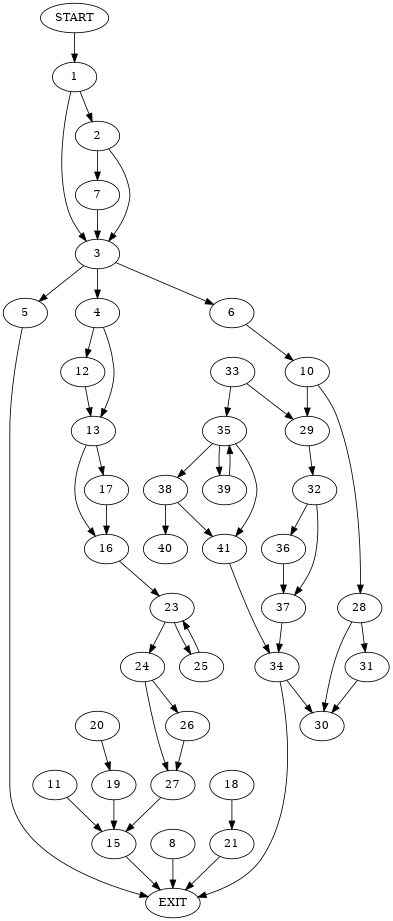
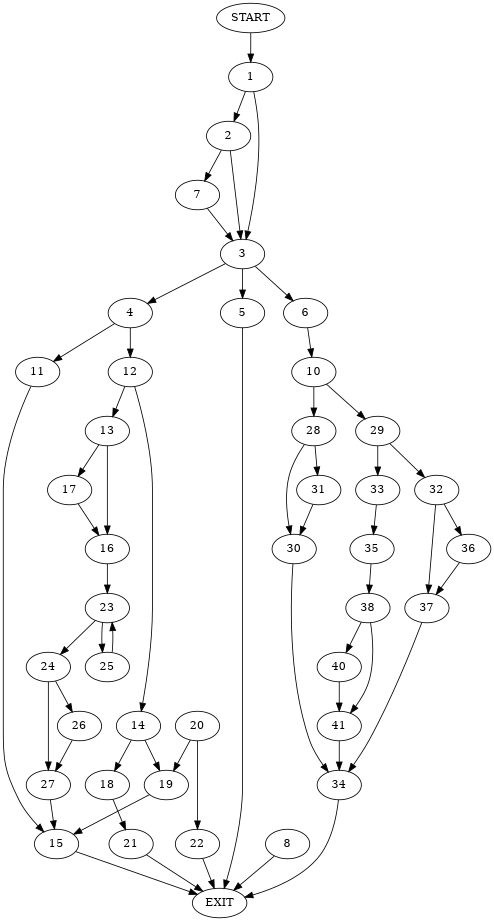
edge "4" -> "13": now "4" -> "11"
edge "33" -> "29": reversed
edge "35" -> "41": now "40" -> "41"
node "39": removed
edge "34" -> "30": reversed
node "14": added
node "22": added
